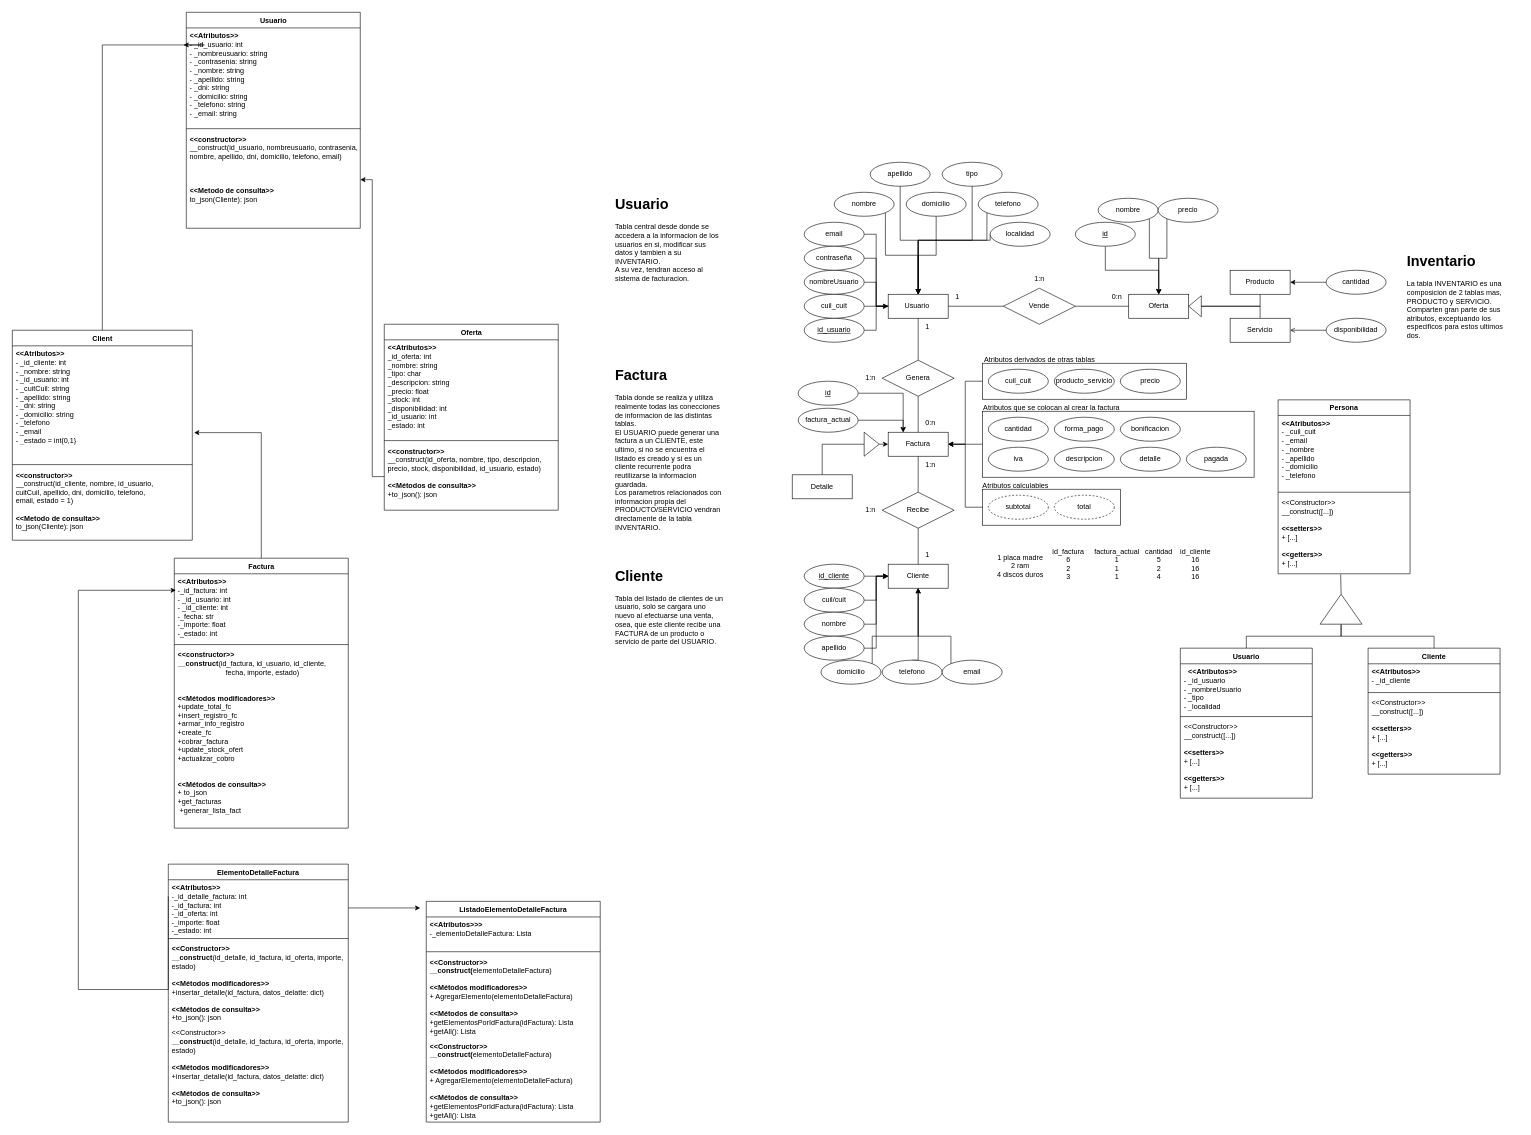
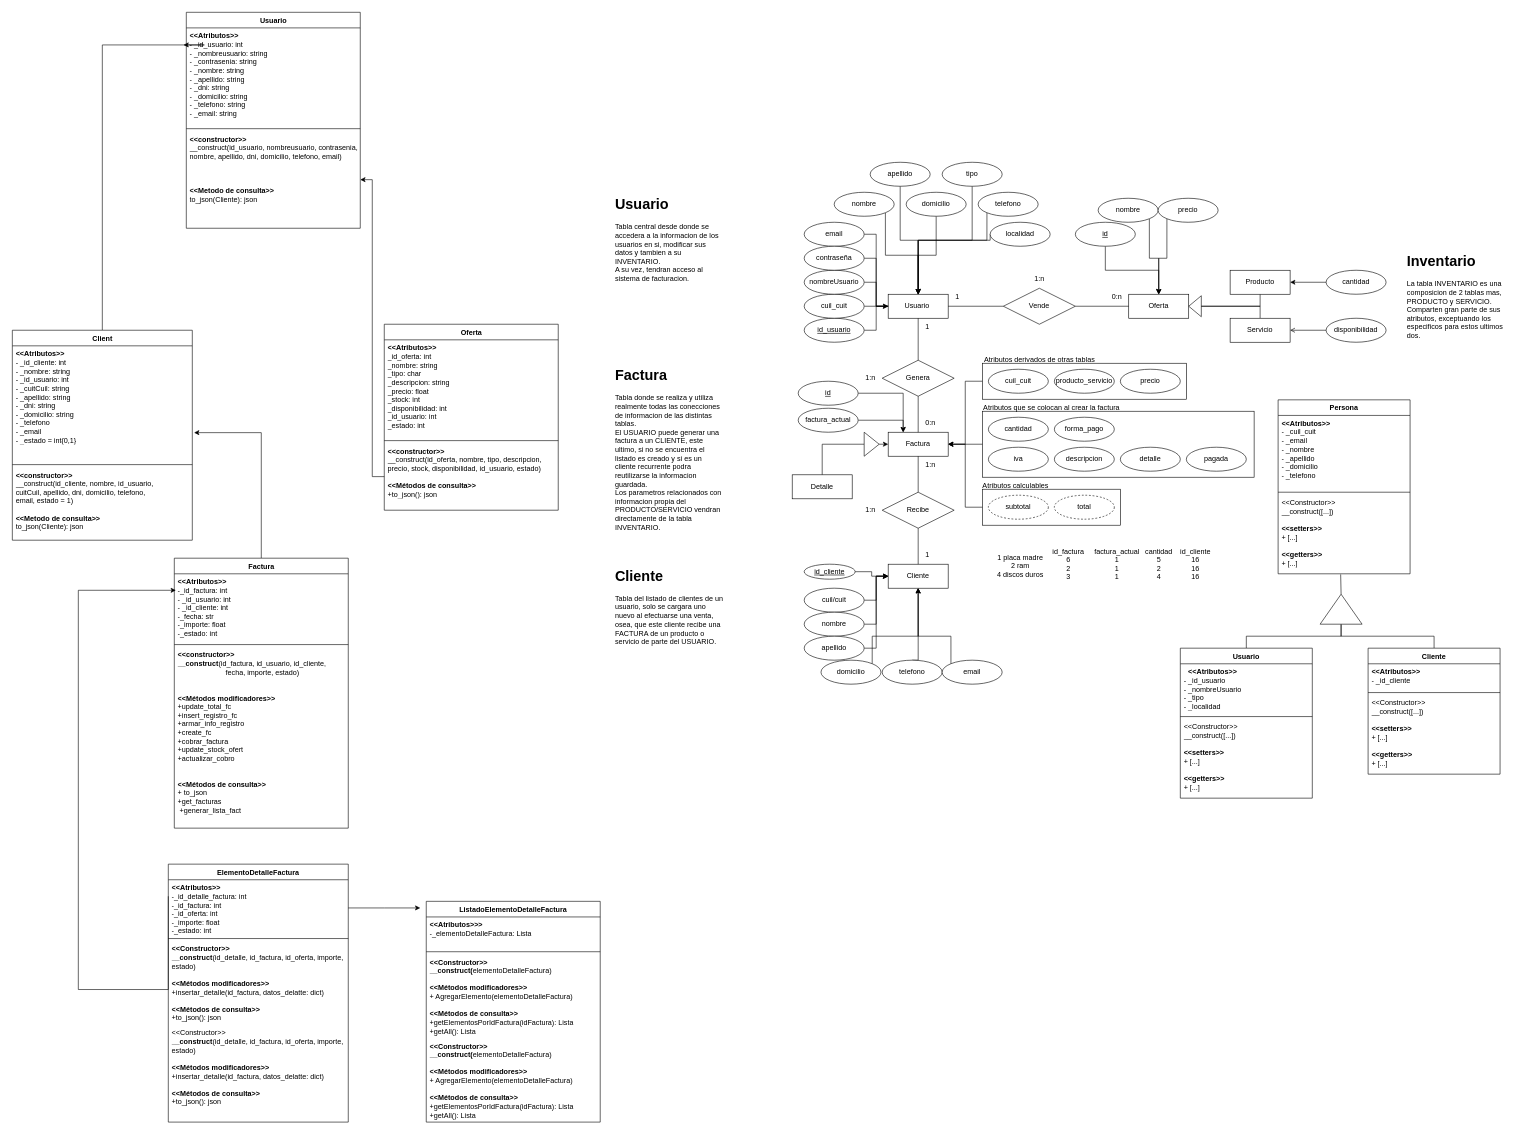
node "bonificacion": removed
node "id_cliente": size 60x24 -> 51x15
